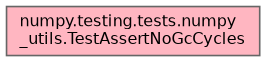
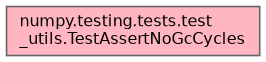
node "numpy.testing.tests.numpy _utils.TestAssertNoGcCycles": label "numpy.testing.tests.numpy _utils.TestAssertNoGcCycles" -> "numpy.testing.tests.test _utils.TestAssertNoGcCycles"
